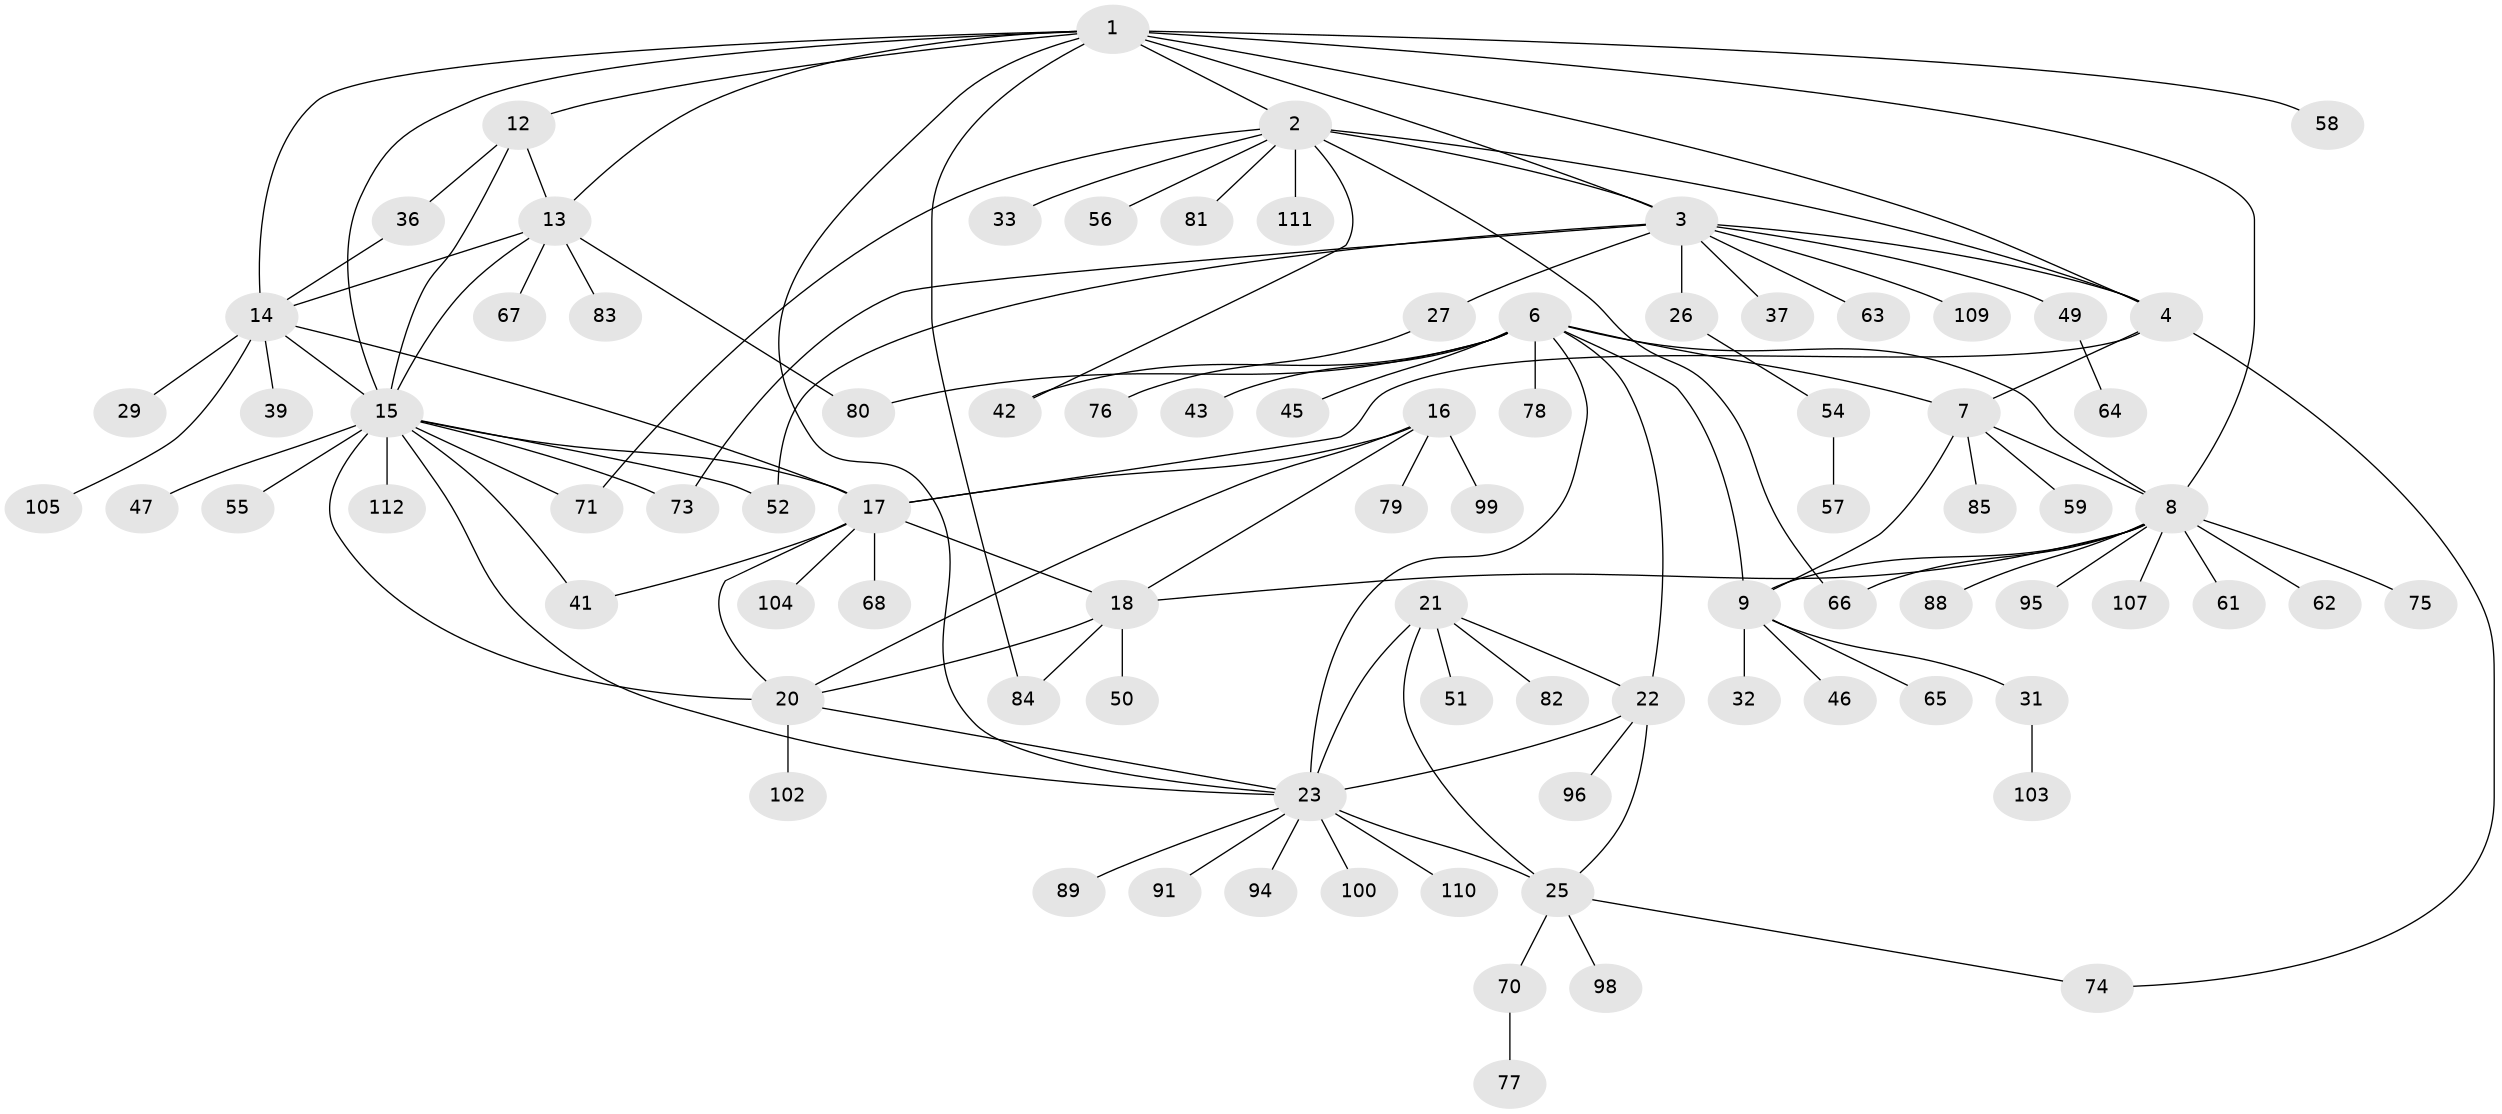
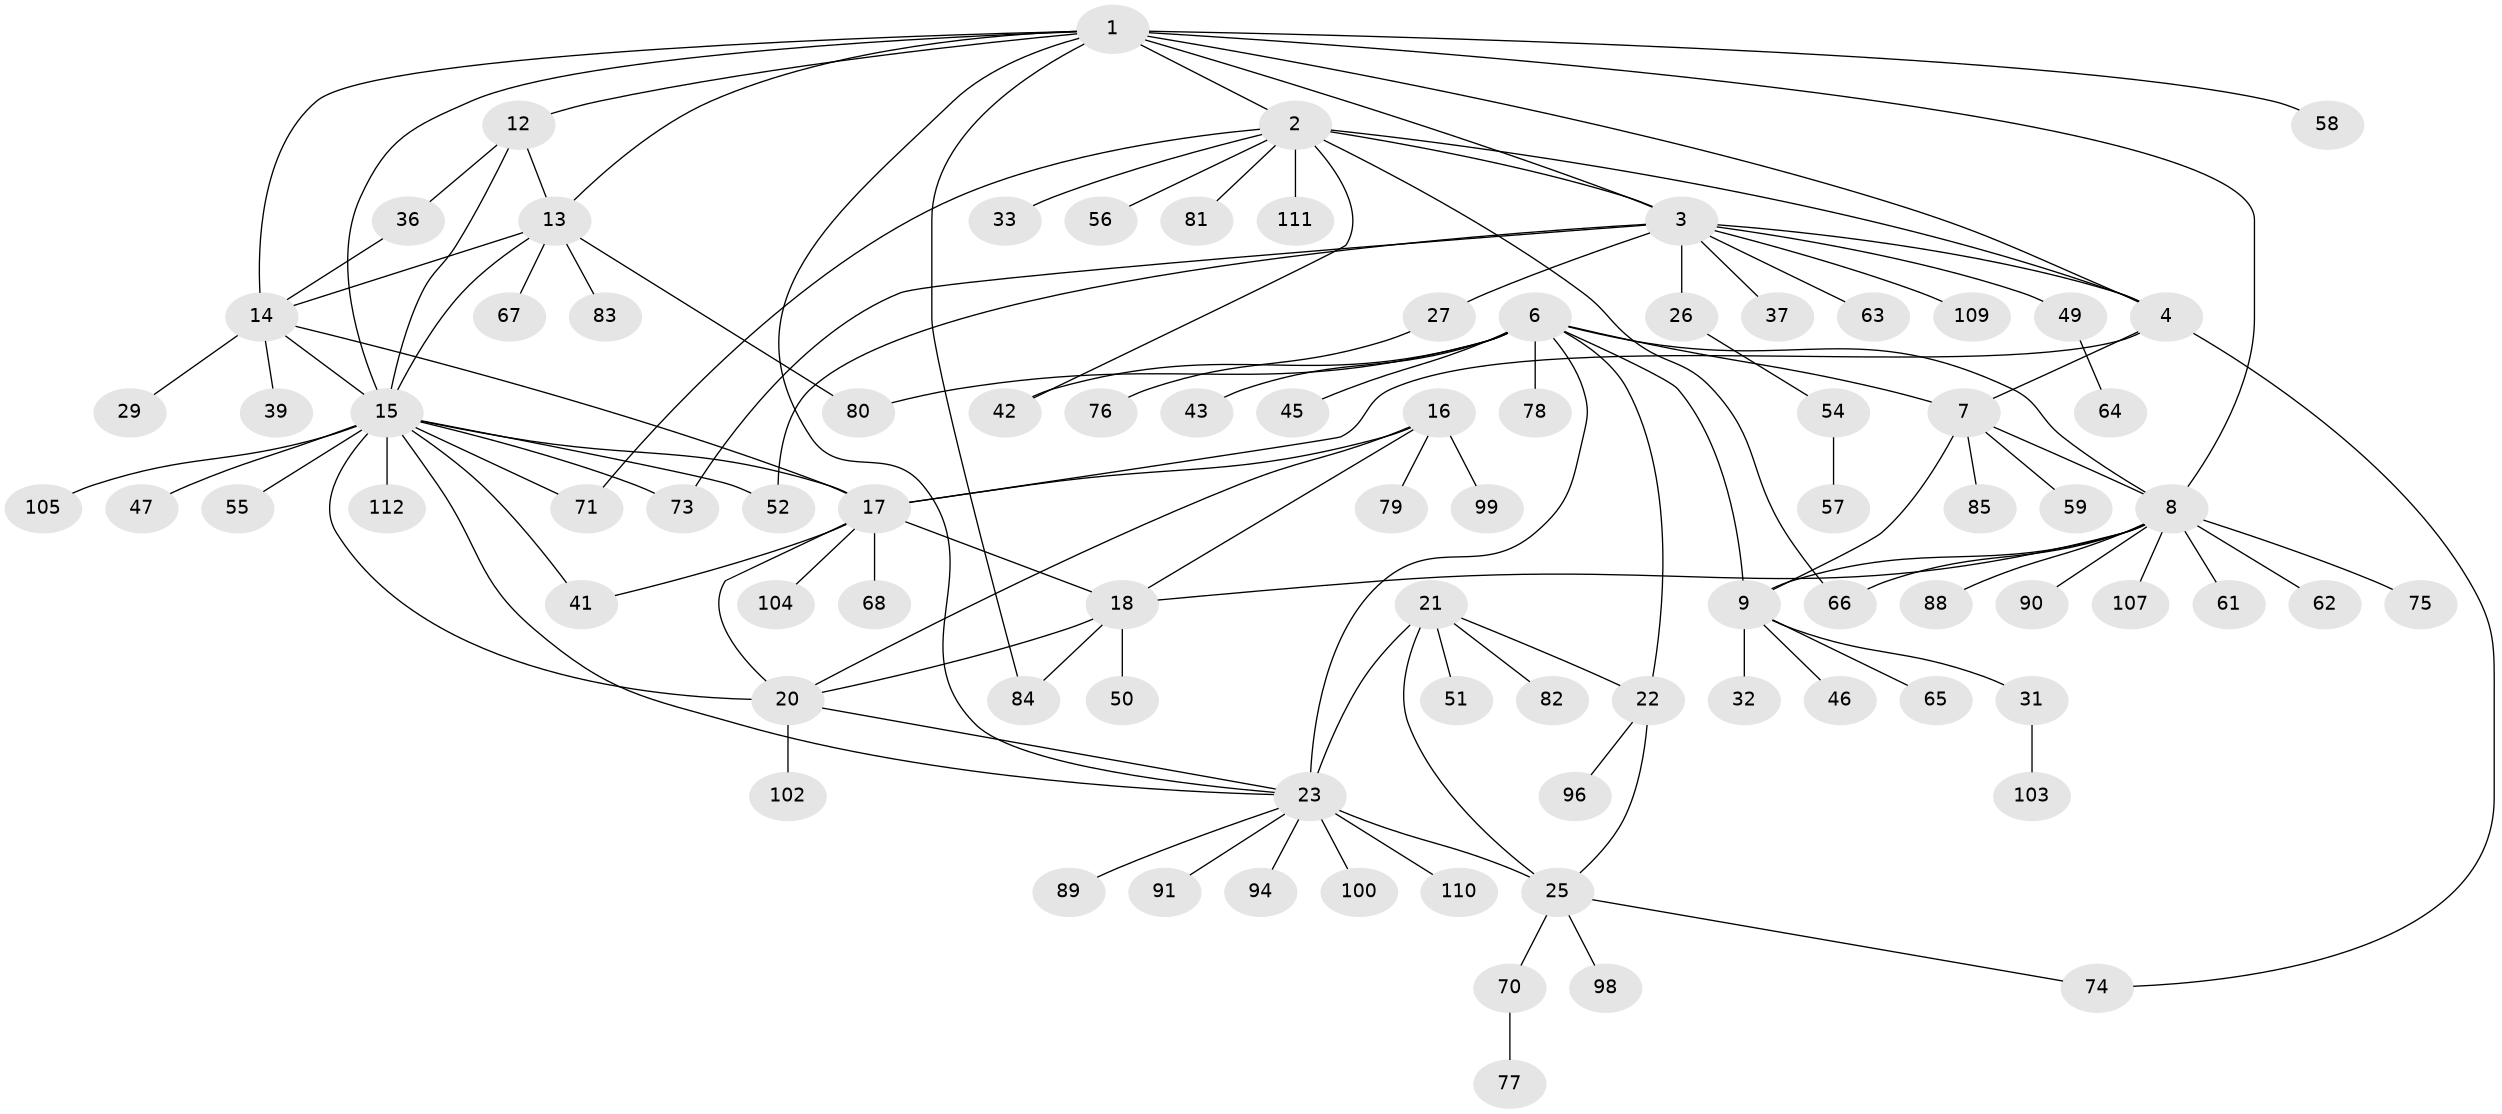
edge "14" -- "105": now "15" -- "105"
node "95": label "95" -> "90"
edge "22" -- "23": removed
